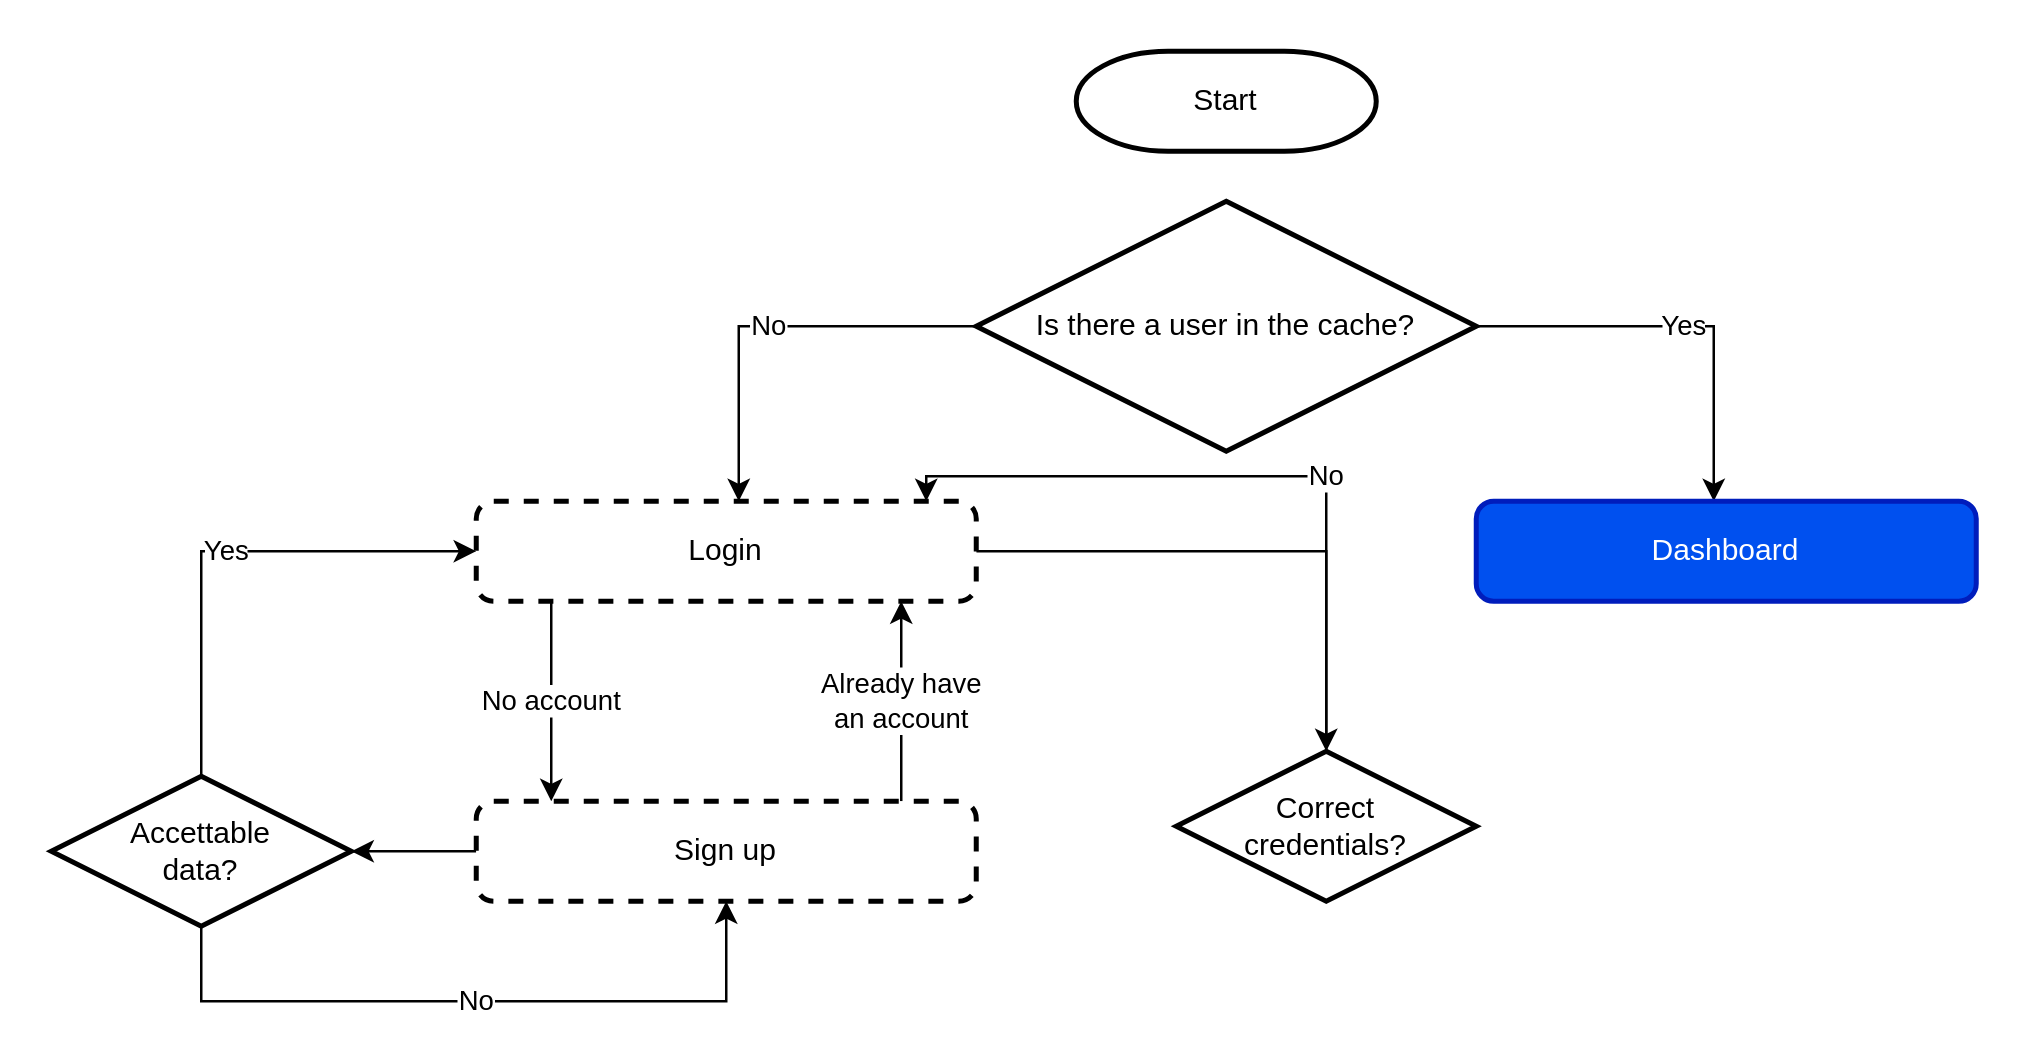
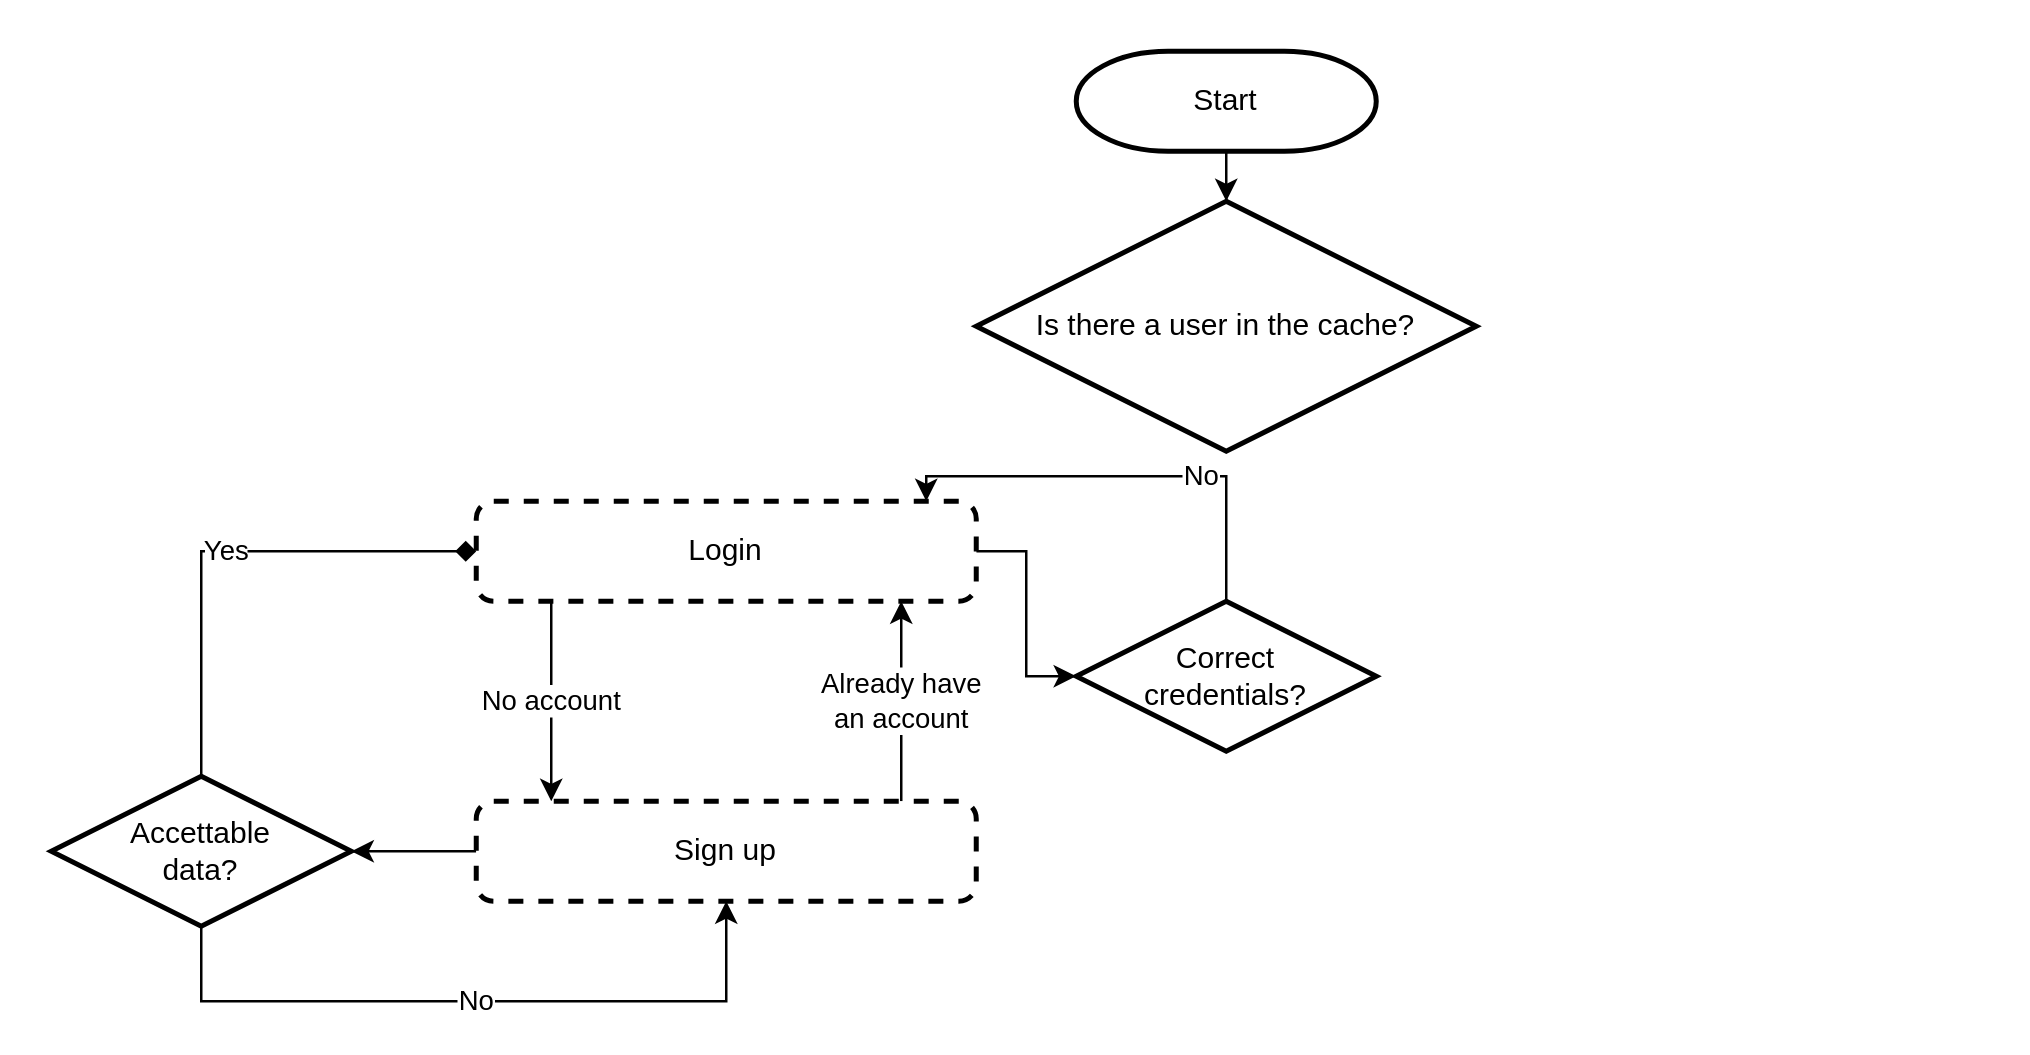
edge "Start" -> "Is there a user in the cache?": added
edge "Is there a user in the cache?" -> "Login": removed, label "No"
edge "Is there a user in the cache?" -> "Dashboard": removed, label "Yes"
edge "Accettable data?" -> "Login": arrowhead classic -> diamond
node "Dashboard": removed
node "Correct credentials?": moved (1326, 826) -> (1226, 676)
